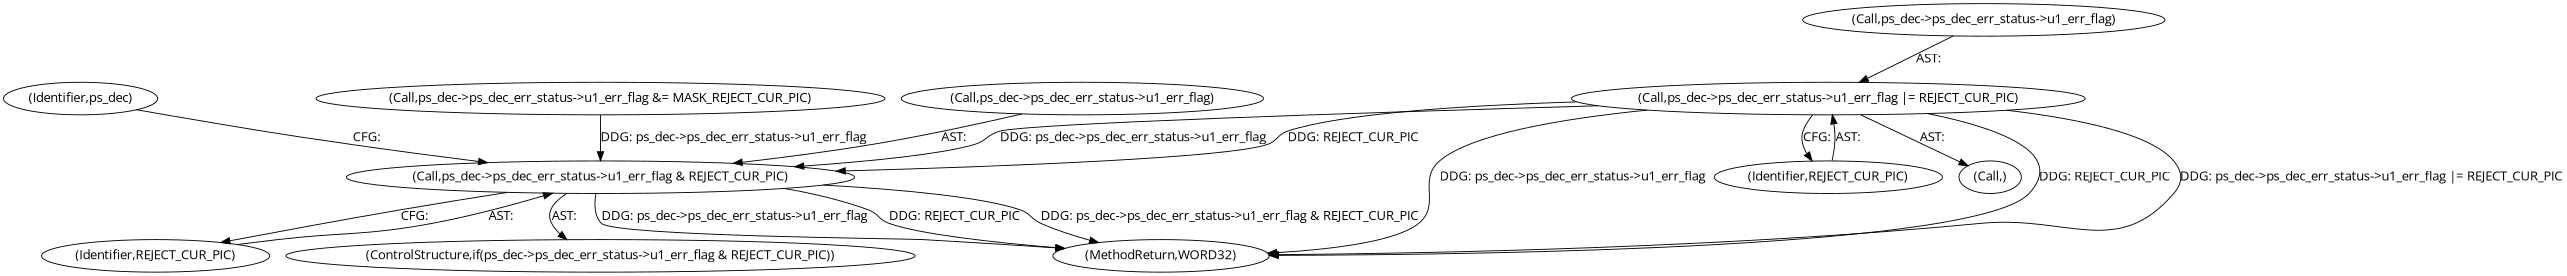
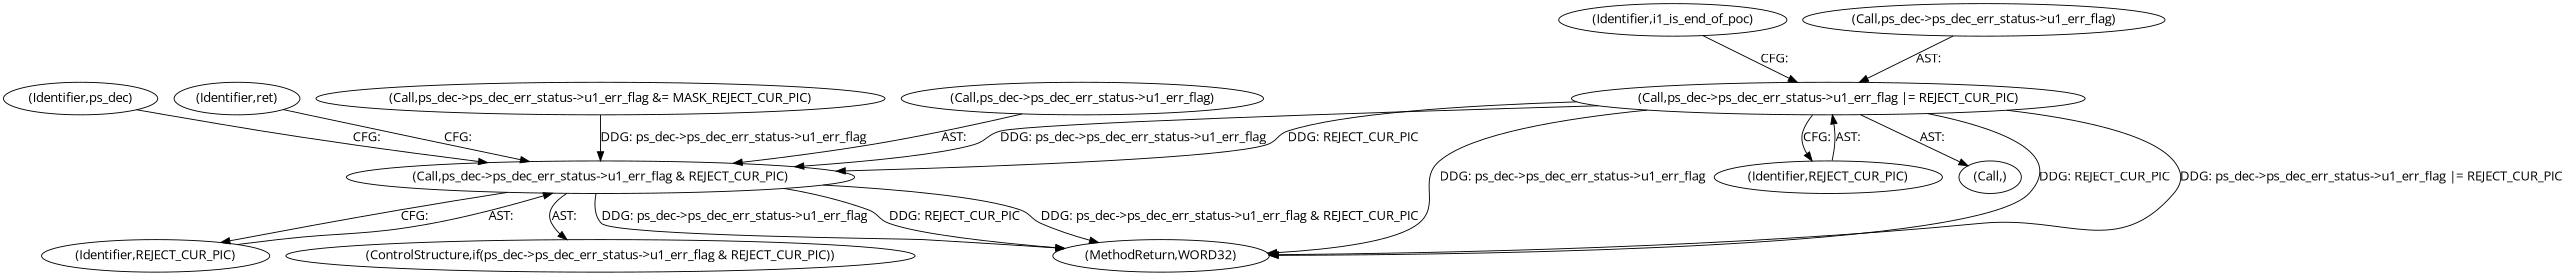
node "(Identifier,i1_is_end_of_poc)": added
node "(Identifier,ret)": added
